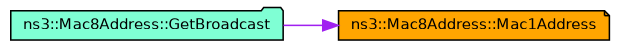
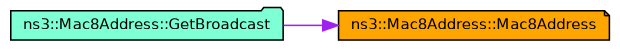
node "ns3::Mac8Address::Mac1Address": label "ns3::Mac8Address::Mac1Address" -> "ns3::Mac8Address::Mac8Address"
